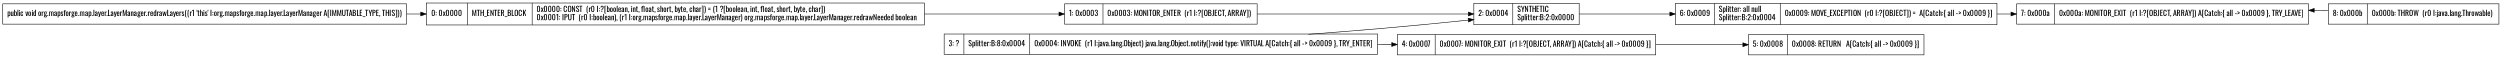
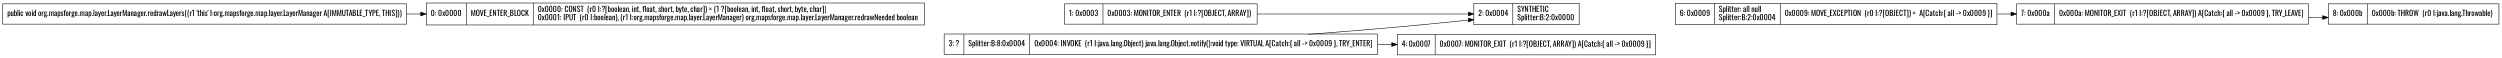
edge "8: 0x000b" -> "7: 0x000a": reversed
node "0: 0x0000": text "MTH_ENTER_BLOCK" -> "MOVE_ENTER_BLOCK"
edge "0: 0x0000" -> "1: 0x0003": removed
edge "2: 0x0004" -> "6: 0x0009": removed
node "5: 0x0008": removed
